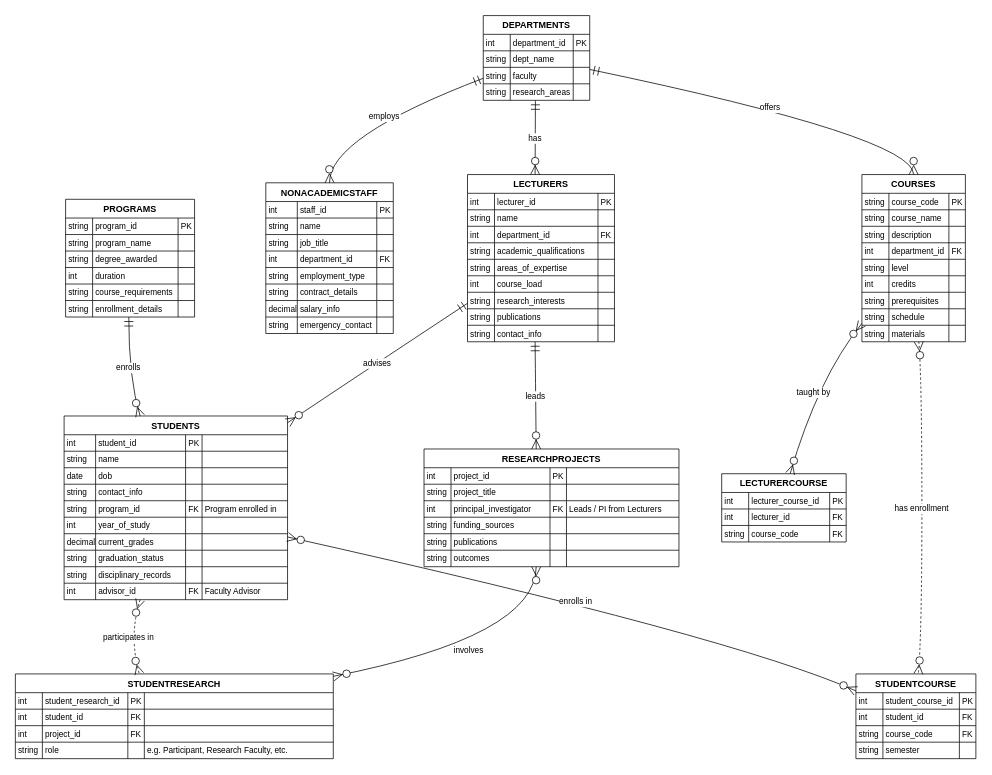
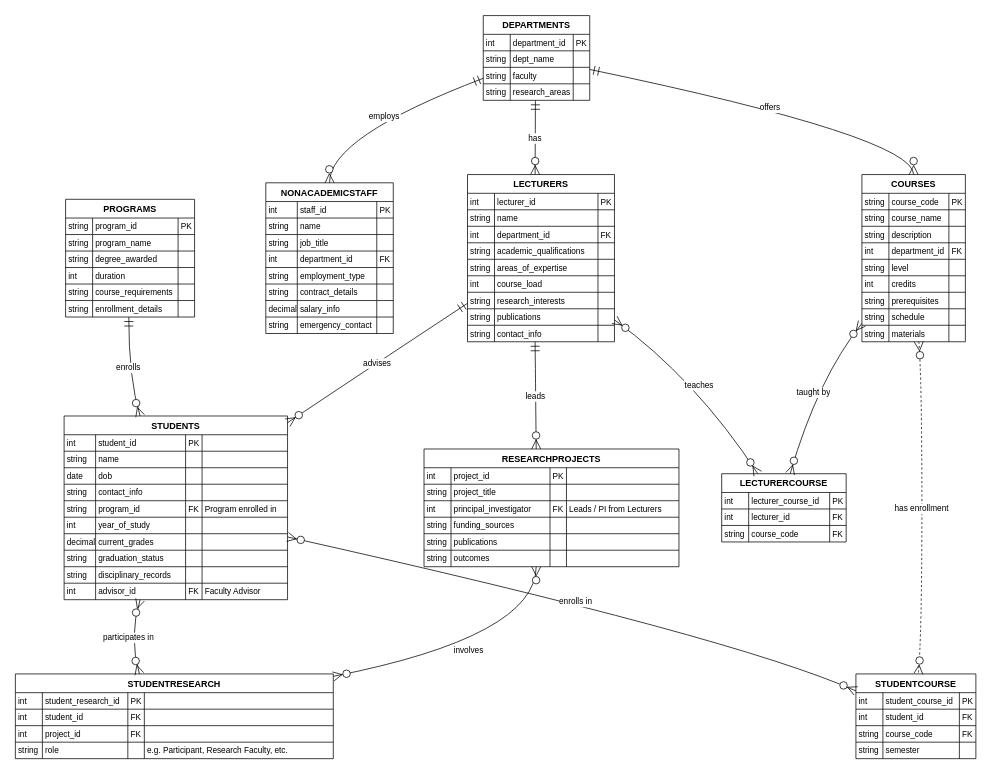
edge "LECTURERS" -- "LECTURERCOURSE": added, label "teaches"
edge "STUDENTS" -- "STUDENTRESEARCH": style dashed -> solid
